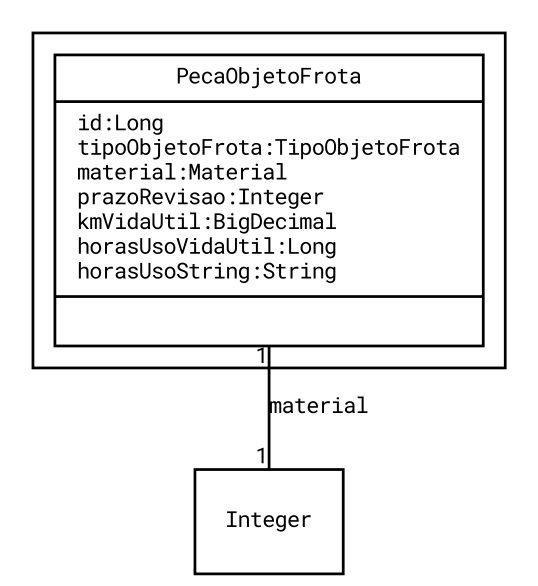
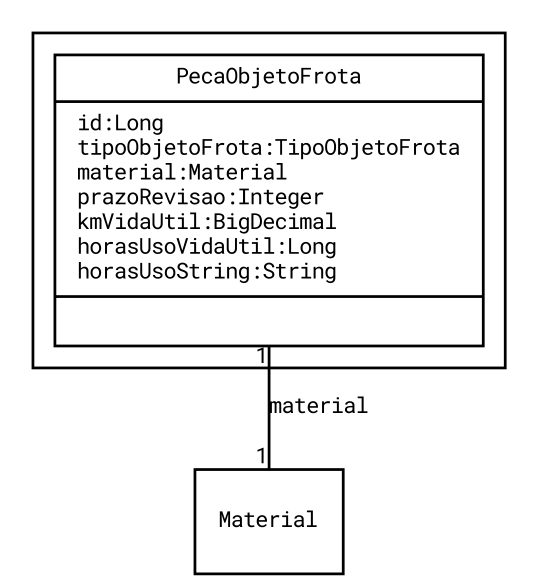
node "Integer": label "Integer" -> "Material"
